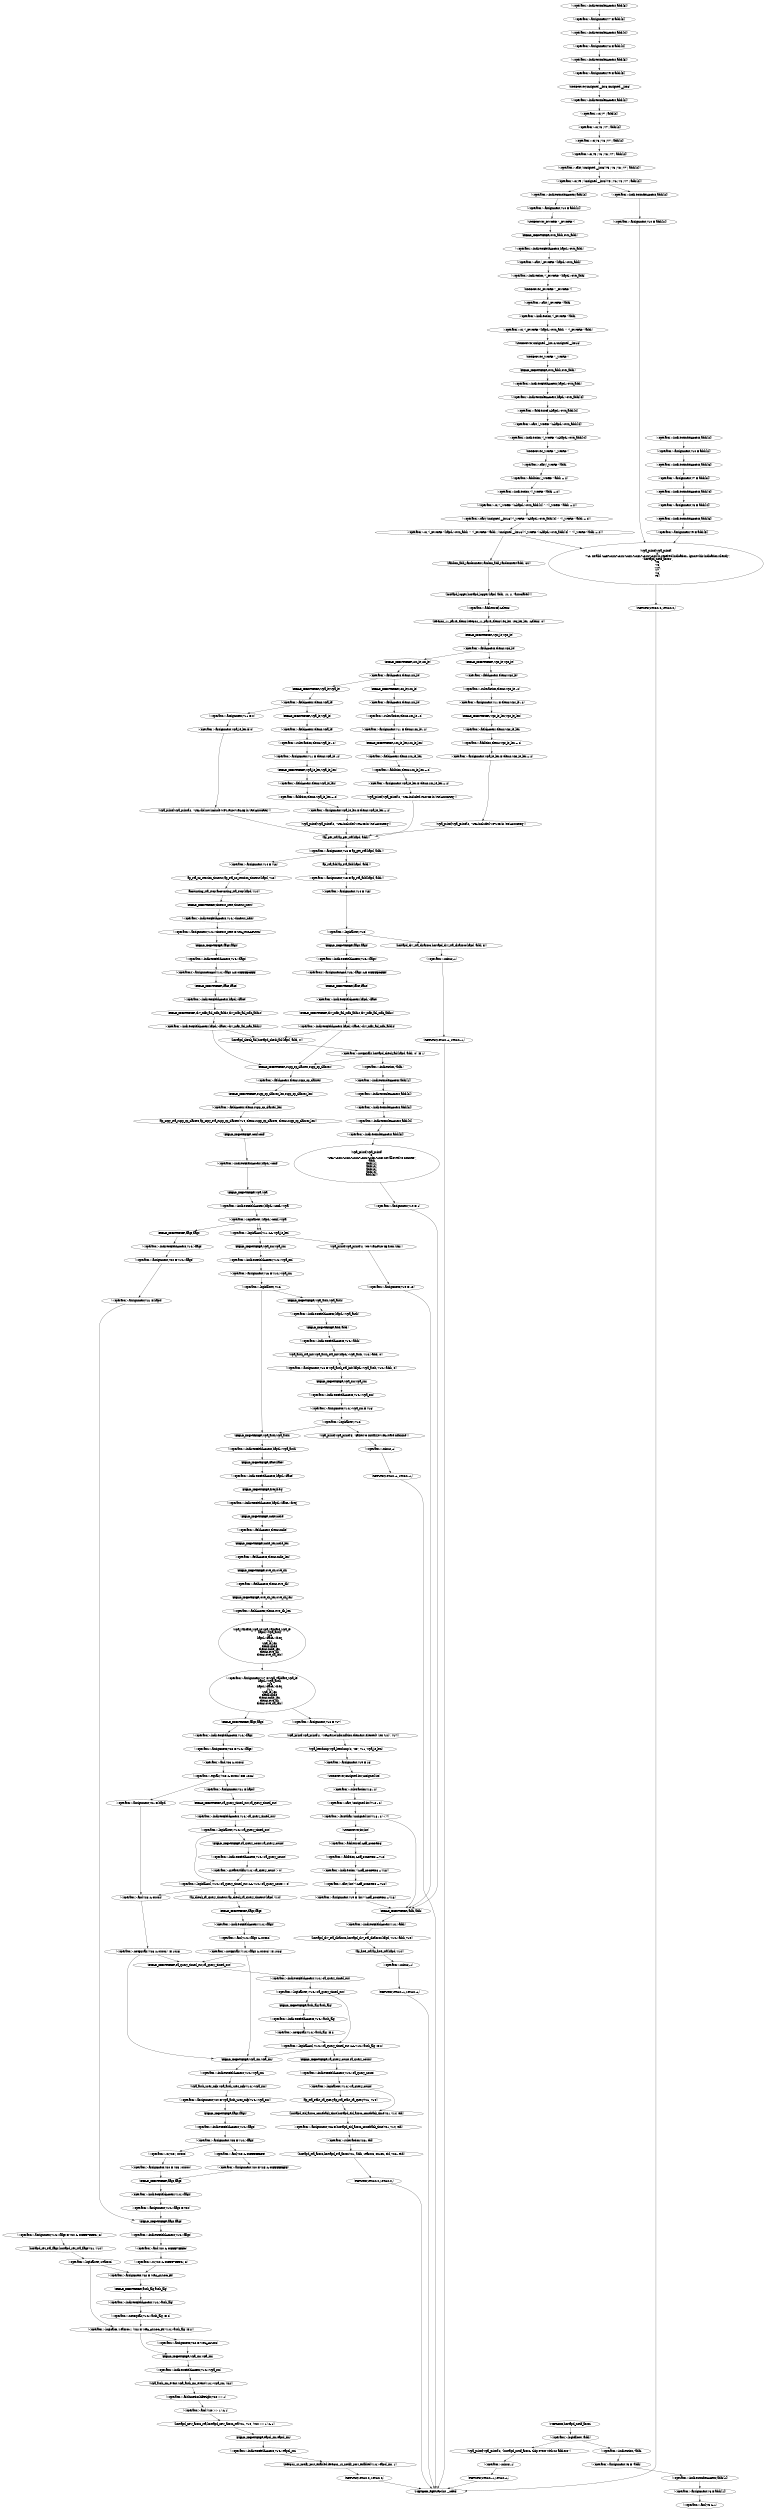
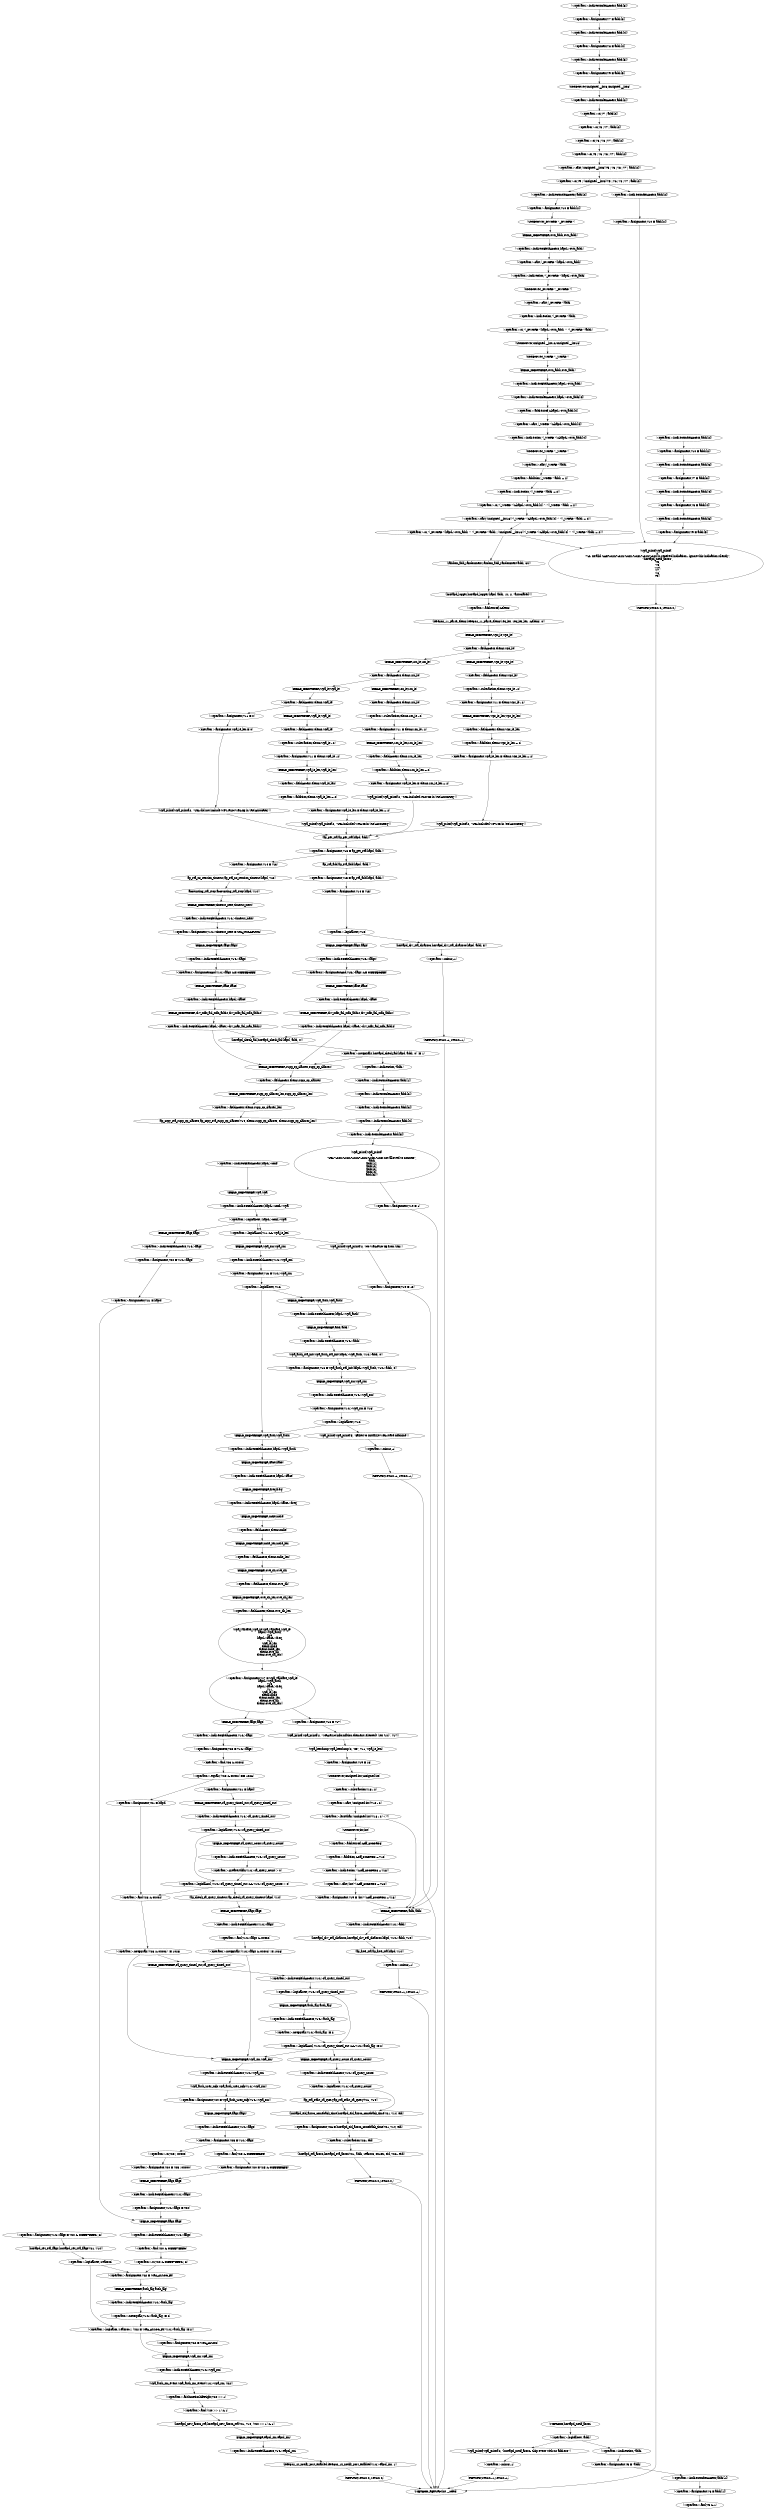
edge "(<operator>.cast,(_DWORD *)addr)" -> "(<operator>.indirection,*(_DWORD *)addr)": removed
edge "(<operator>.addition,elems.wpa_ie_len + 2)" -> "(<operator>.assignment,wpa_ie_len = elems.wpa_ie_len + 2)": removed
node "(FIELD_IDENTIFIER,conf,conf)": removed
